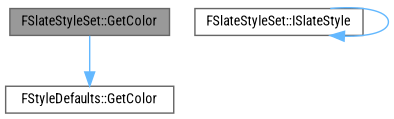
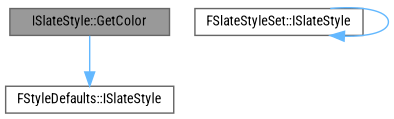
node "FSlateStyleSet::GetColor": label "FSlateStyleSet::GetColor" -> "ISlateStyle::GetColor"
node "FStyleDefaults::GetColor": label "FStyleDefaults::GetColor" -> "FStyleDefaults::ISlateStyle"
